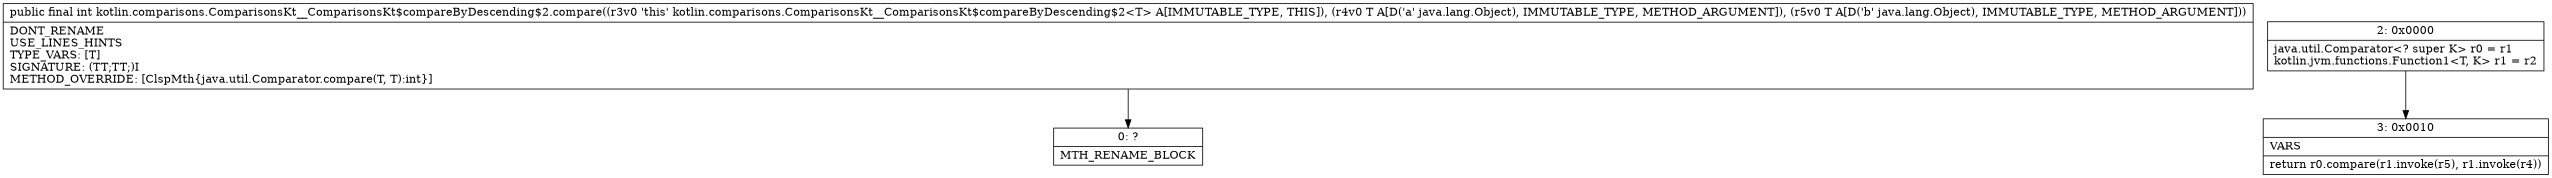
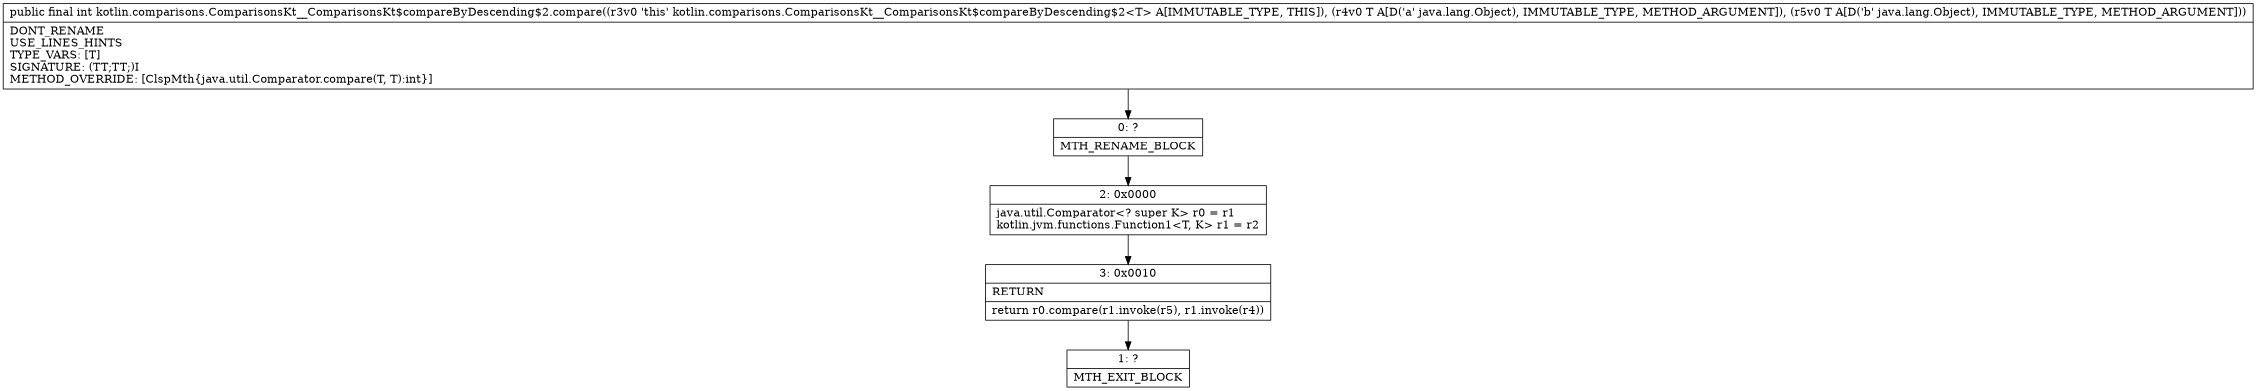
node "3: 0x0010": text "VARS" -> "RETURN"
edge "0: ?" -> "2: 0x0000": added
node "1: ?": added
